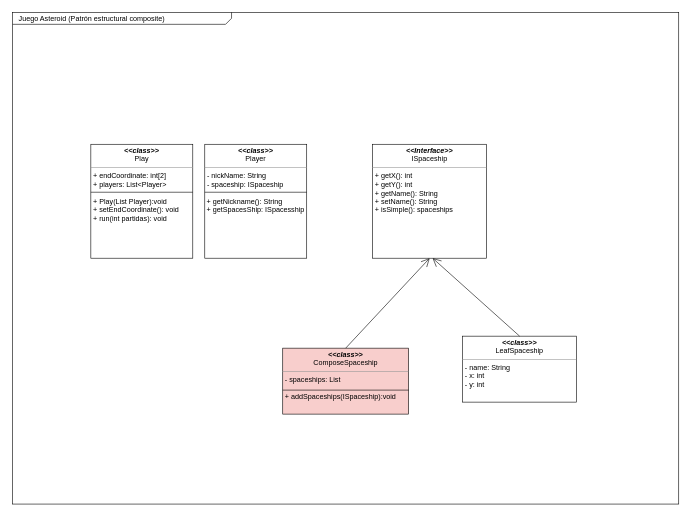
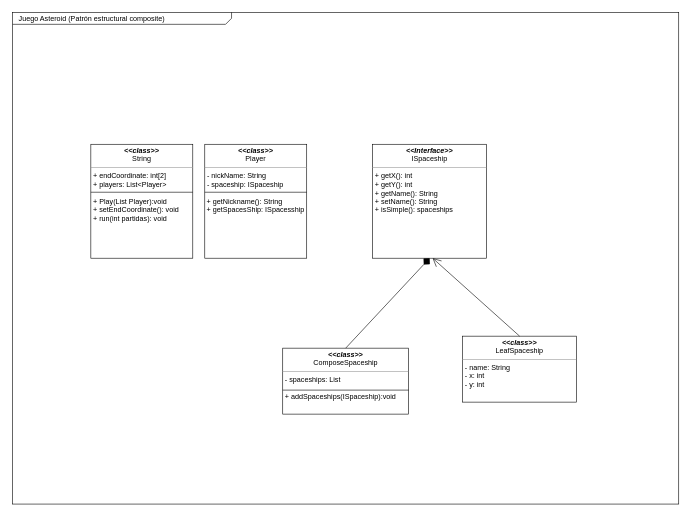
node "<<class>> Play + endCoordinate: int[2] + players: List<Player> + Play(List Player):void + setEndCoordinate(): void + run(int partidas): void": label "<<class>> Play + endCoordinate: int[2] + players: List<Player> + Play(List Player):void + setEndCoordinate(): void + run(int partidas): void" -> "<<class>> String + endCoordinate: int[2] + players: List<Player> + Play(List Player):void + setEndCoordinate(): void + run(int partidas): void"
edge "<<class>> ComposeSpaceship - spaceships: List + addSpaceships(ISpaceship):void" -> "<<Interface>> ISpaceship + getX(): int + getY(): int + getName(): String + setName(): String + isSimple(): spaceships": arrowhead open -> diamond
node "<<class>> ComposeSpaceship - spaceships: List + addSpaceships(ISpaceship):void": fillcolor #f8cecc -> #ffffff
